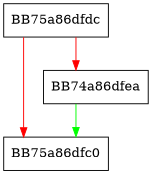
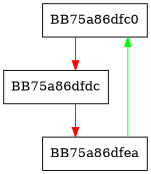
edge "BB75a86dfdc" -> "BB75a86dfc0": reversed
node "BB74a86dfea": label "BB74a86dfea" -> "BB75a86dfea"
